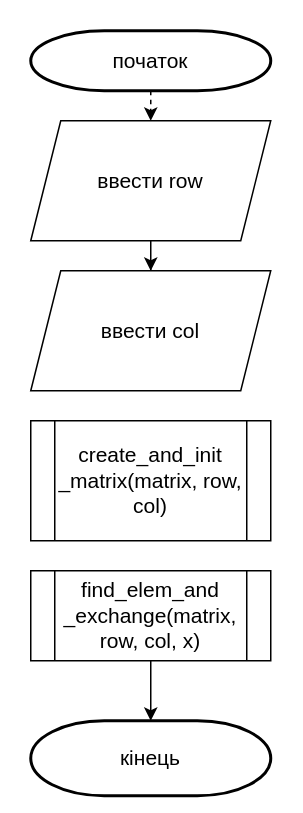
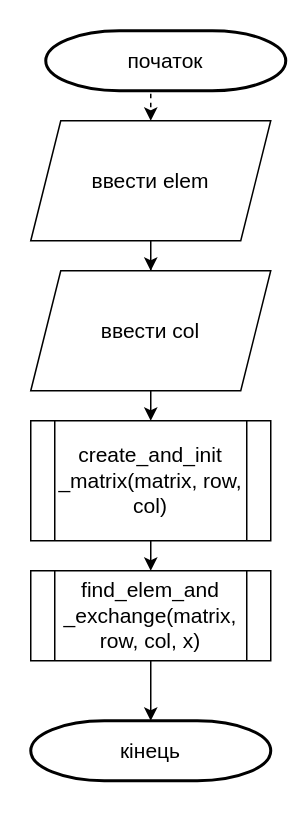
node "початок": moved (151, 61) -> (166, 61)
node "ввести row": label "ввести row" -> "ввести elem"
edge "ввести col" -> "create_and_init _matrix(matrix, row, col)": added
edge "create_and_init _matrix(matrix, row, col)" -> "find_elem_and _exchange(matrix, row, col, x)": added
node "кінець": size 240x75 -> 240x60
